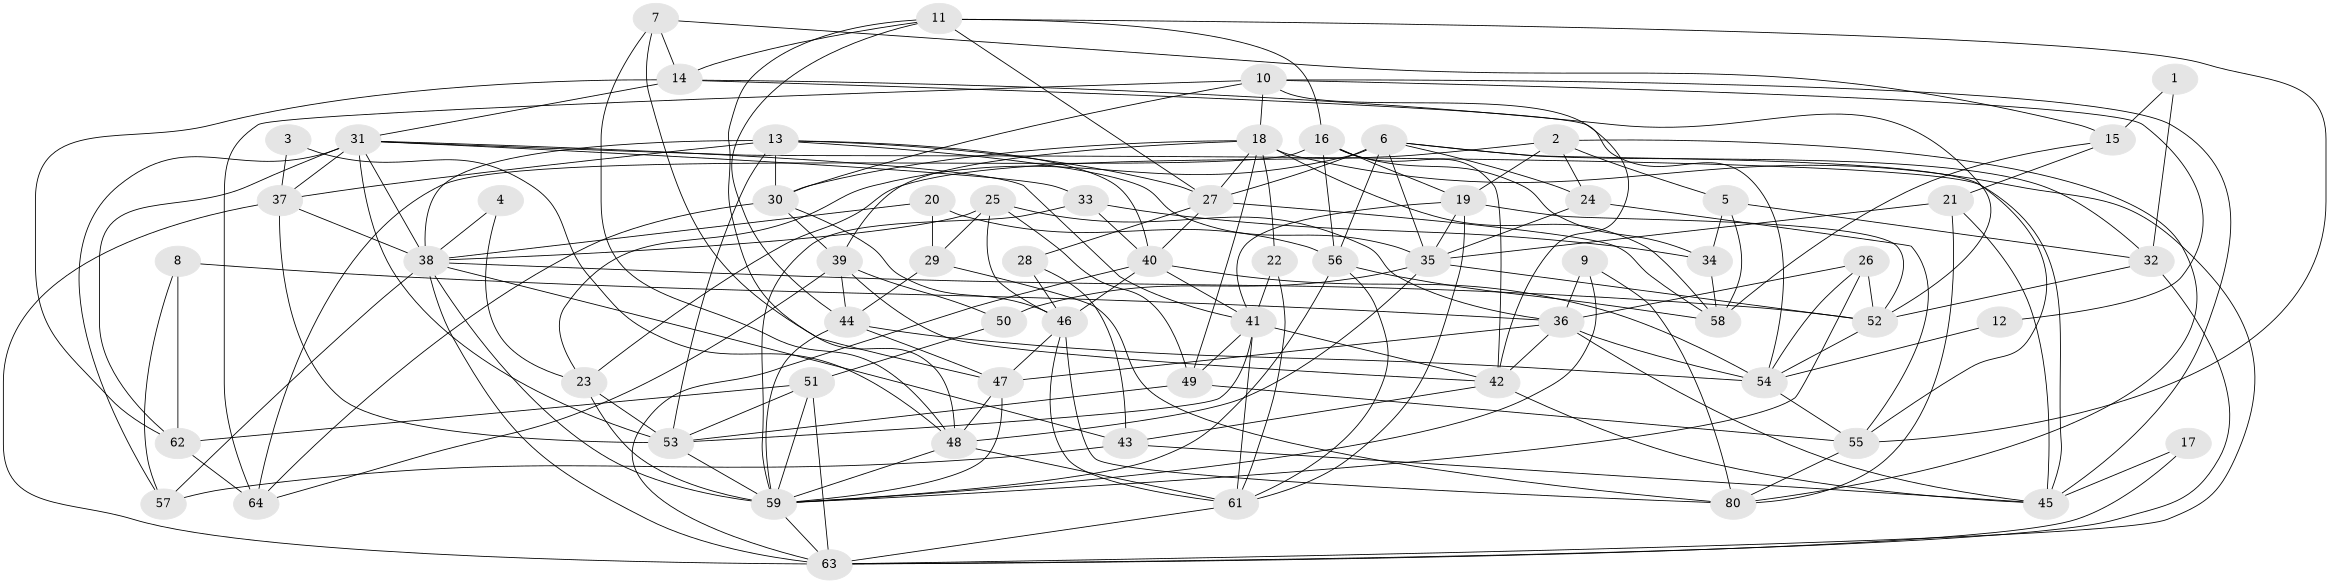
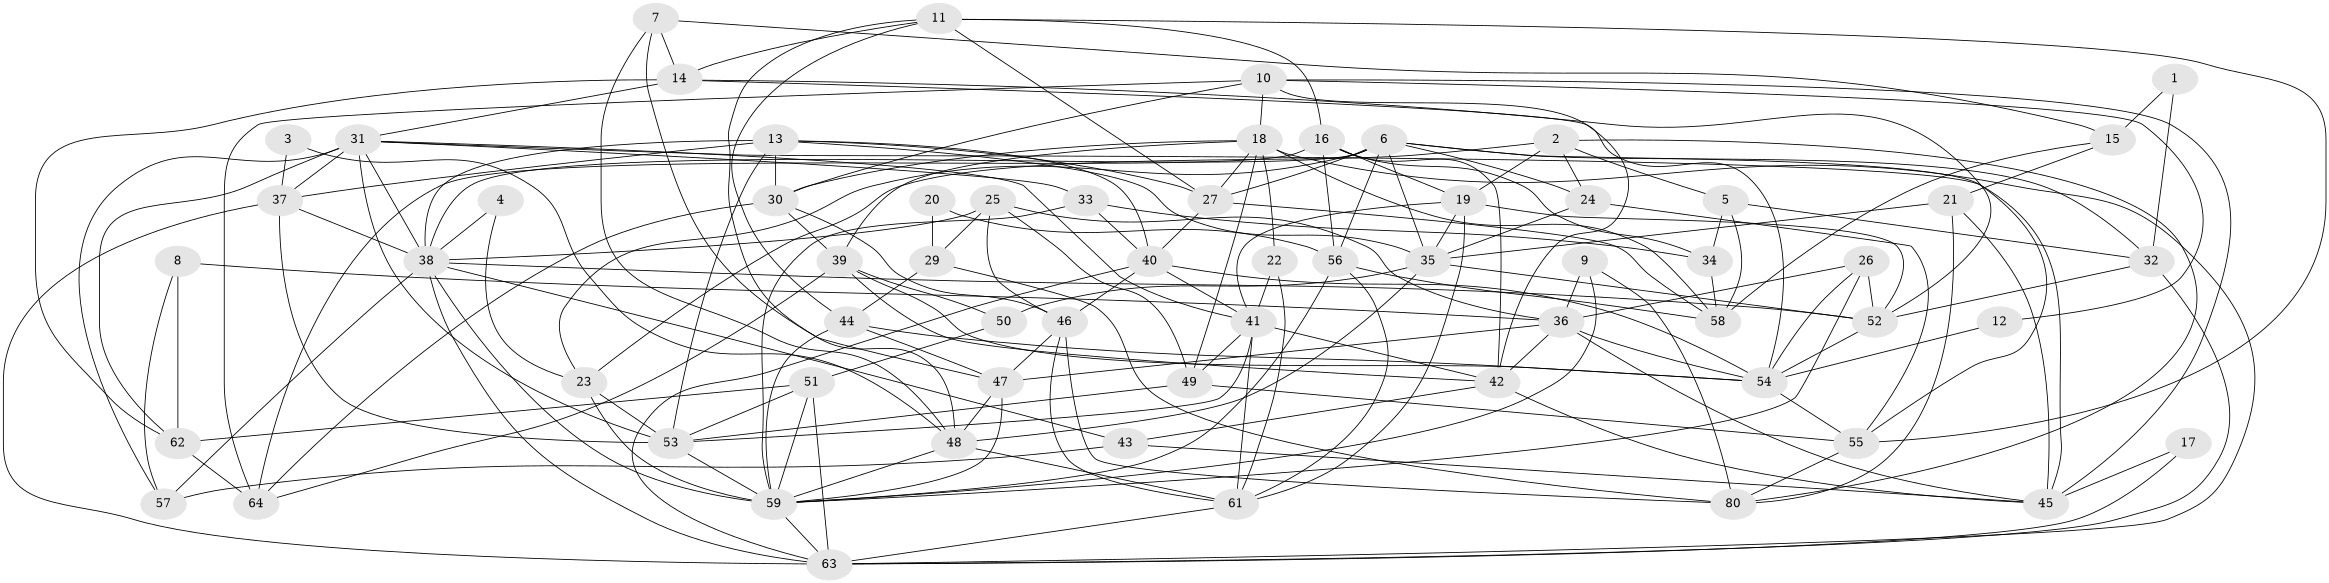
edge "20" -- "38": now "6" -- "38"
node "28": removed
edge "39" -- "44": now "39" -- "54"
